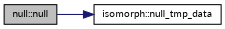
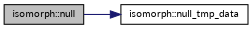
node "null::null": label "null::null" -> "isomorph::null"
